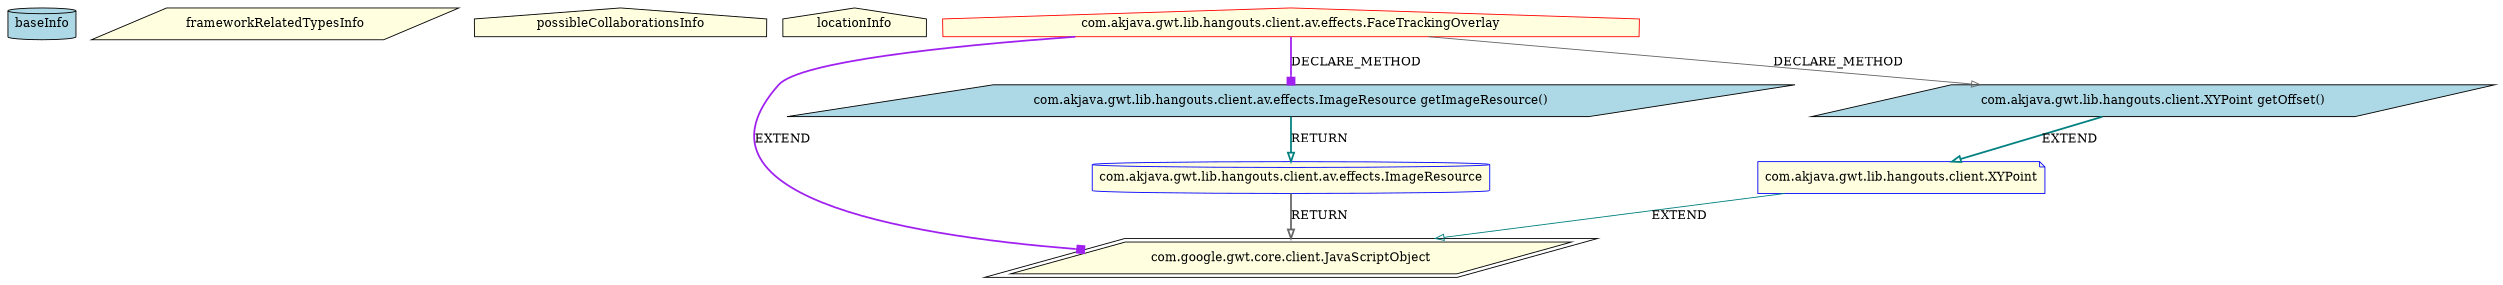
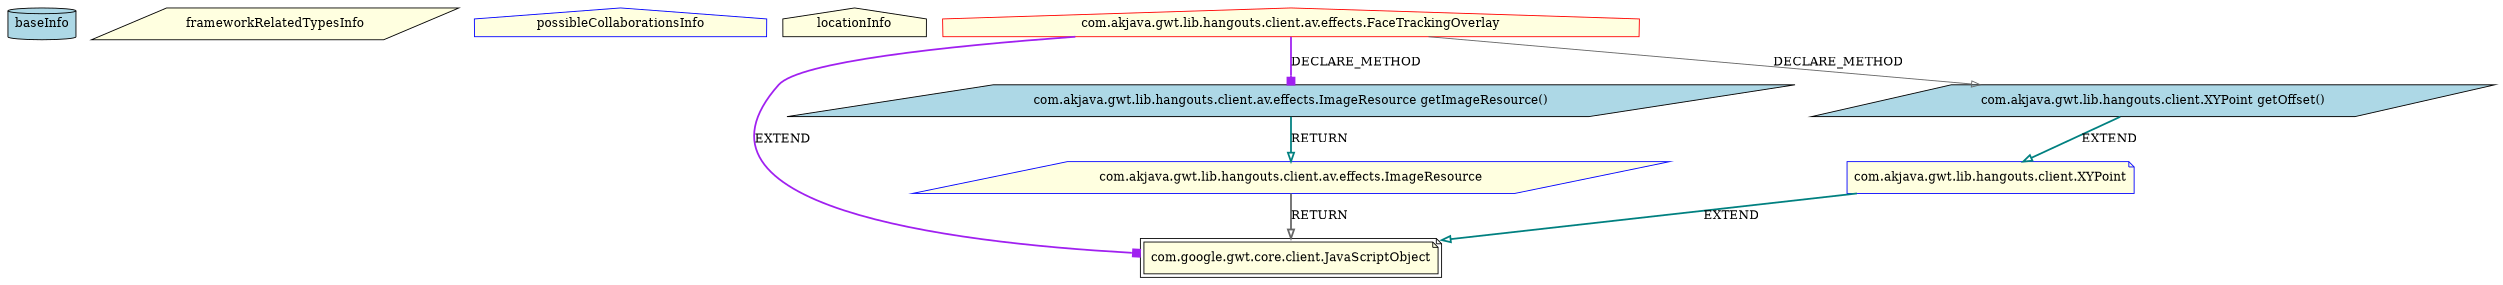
node "possibleCollaborationsInfo": color black -> blue
node "com.akjava.gwt.lib.hangouts.client.av.effects.ImageResource": shape cylinder -> parallelogram
edge "com.akjava.gwt.lib.hangouts.client.XYPoint" -> "com.google.gwt.core.client.JavaScriptObject": style solid -> bold
node "com.google.gwt.core.client.JavaScriptObject": shape parallelogram -> note
